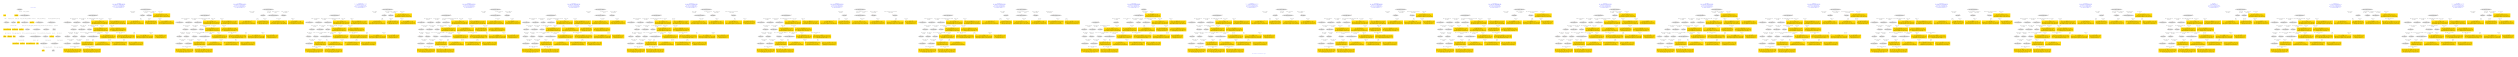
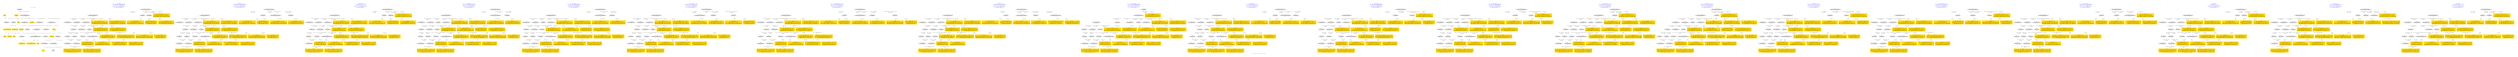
node "credit": fillcolor lightgray -> gold
node "nationality": removed
